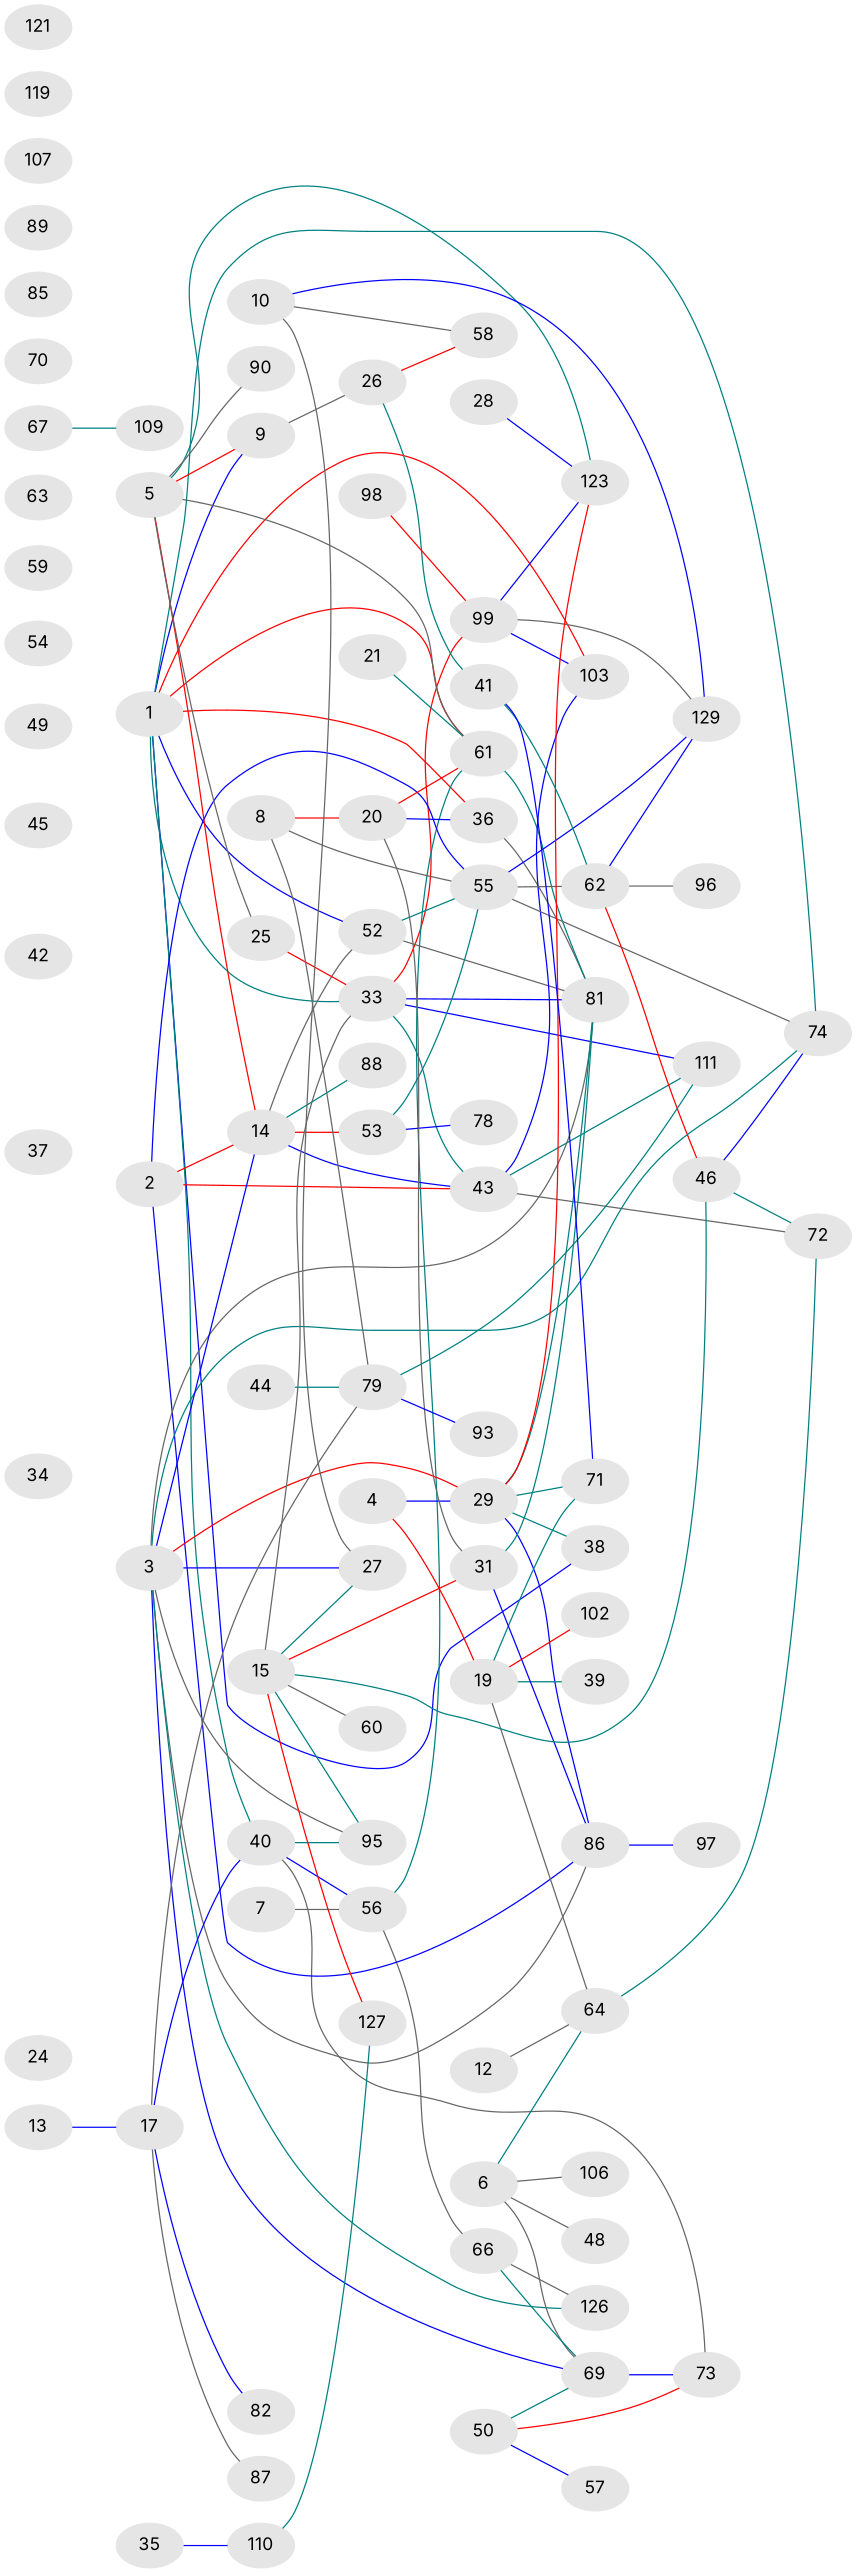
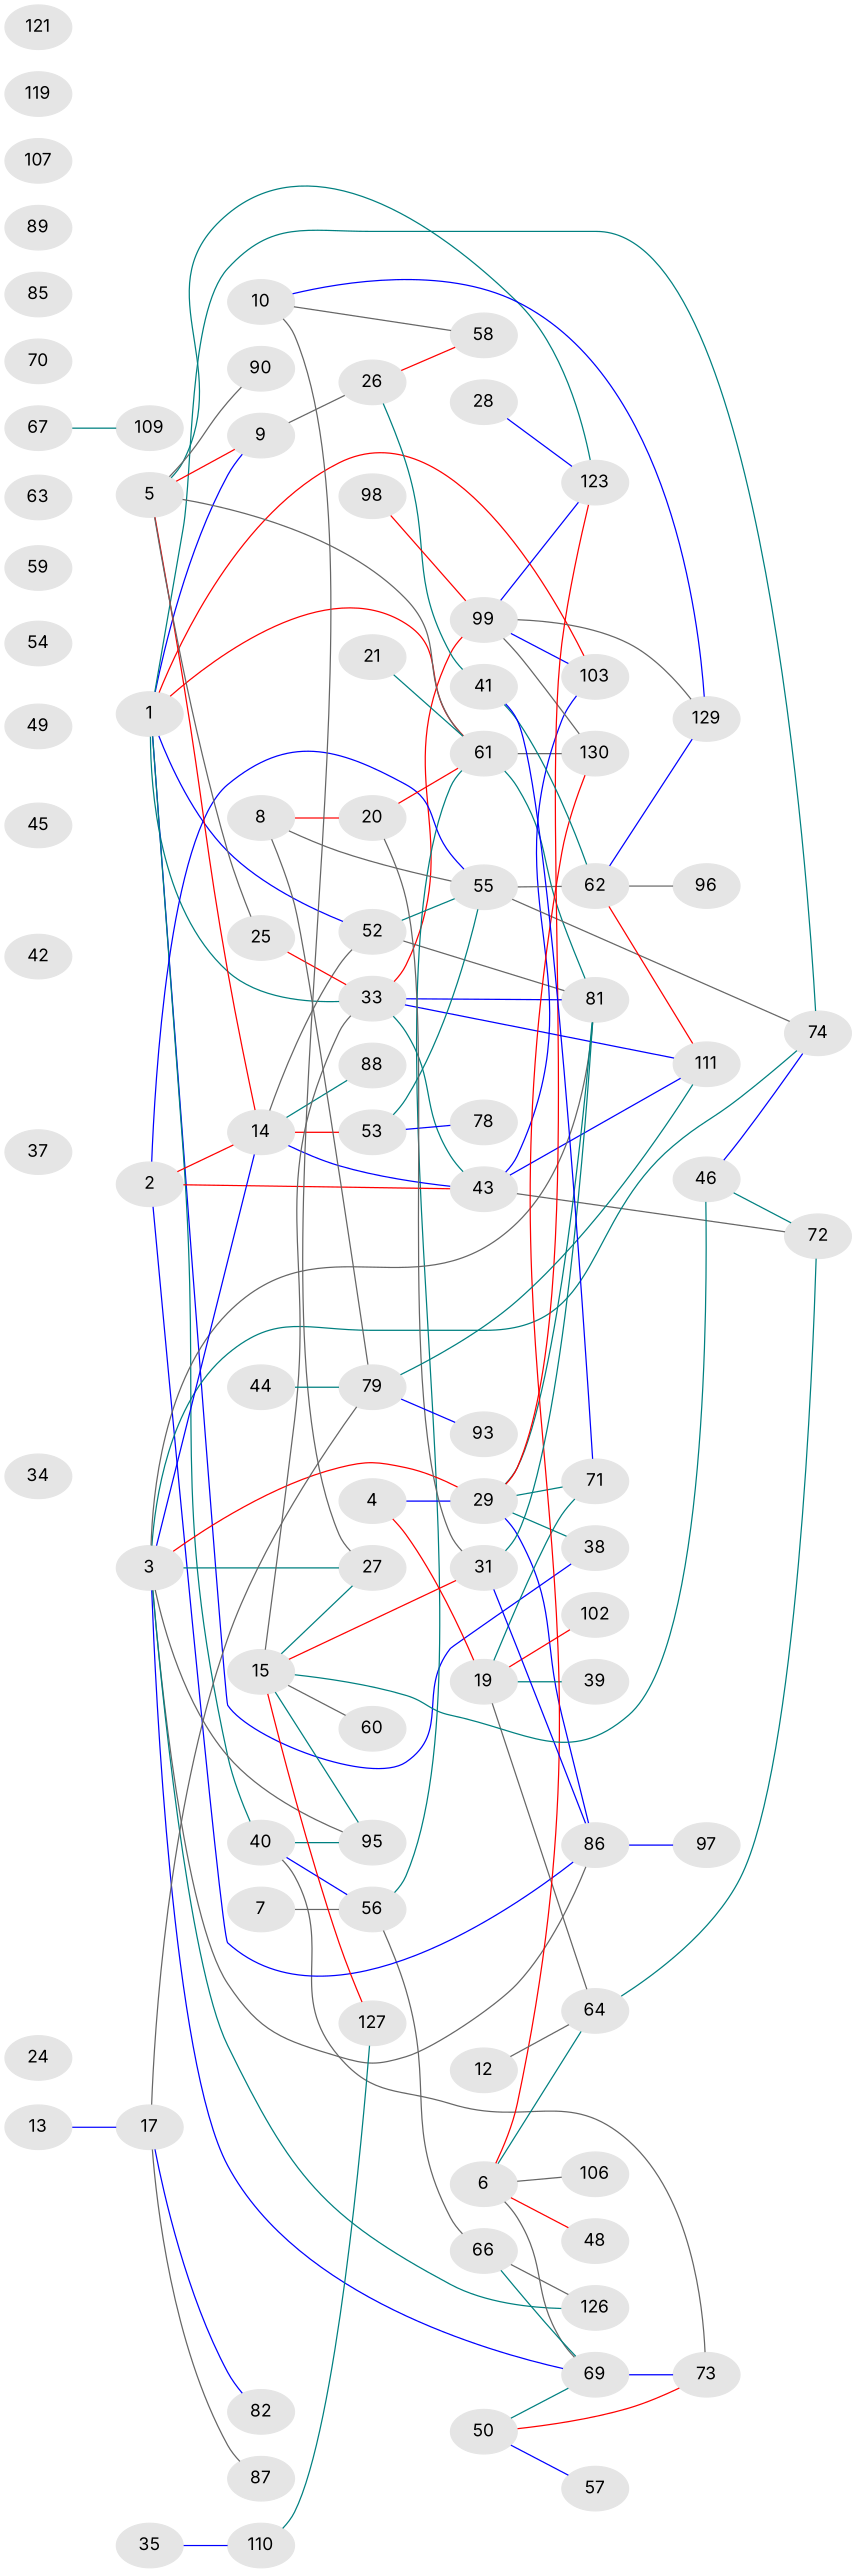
node "130": added
edge "129" -- "55": removed
node "36": removed
edge "62" -- "46": now "62" -- "111"
edge "111" -- "43": color teal -> blue
edge "3" -- "27": color blue -> teal
edge "40" -- "17": removed
edge "6" -- "48": color gray40 -> red
